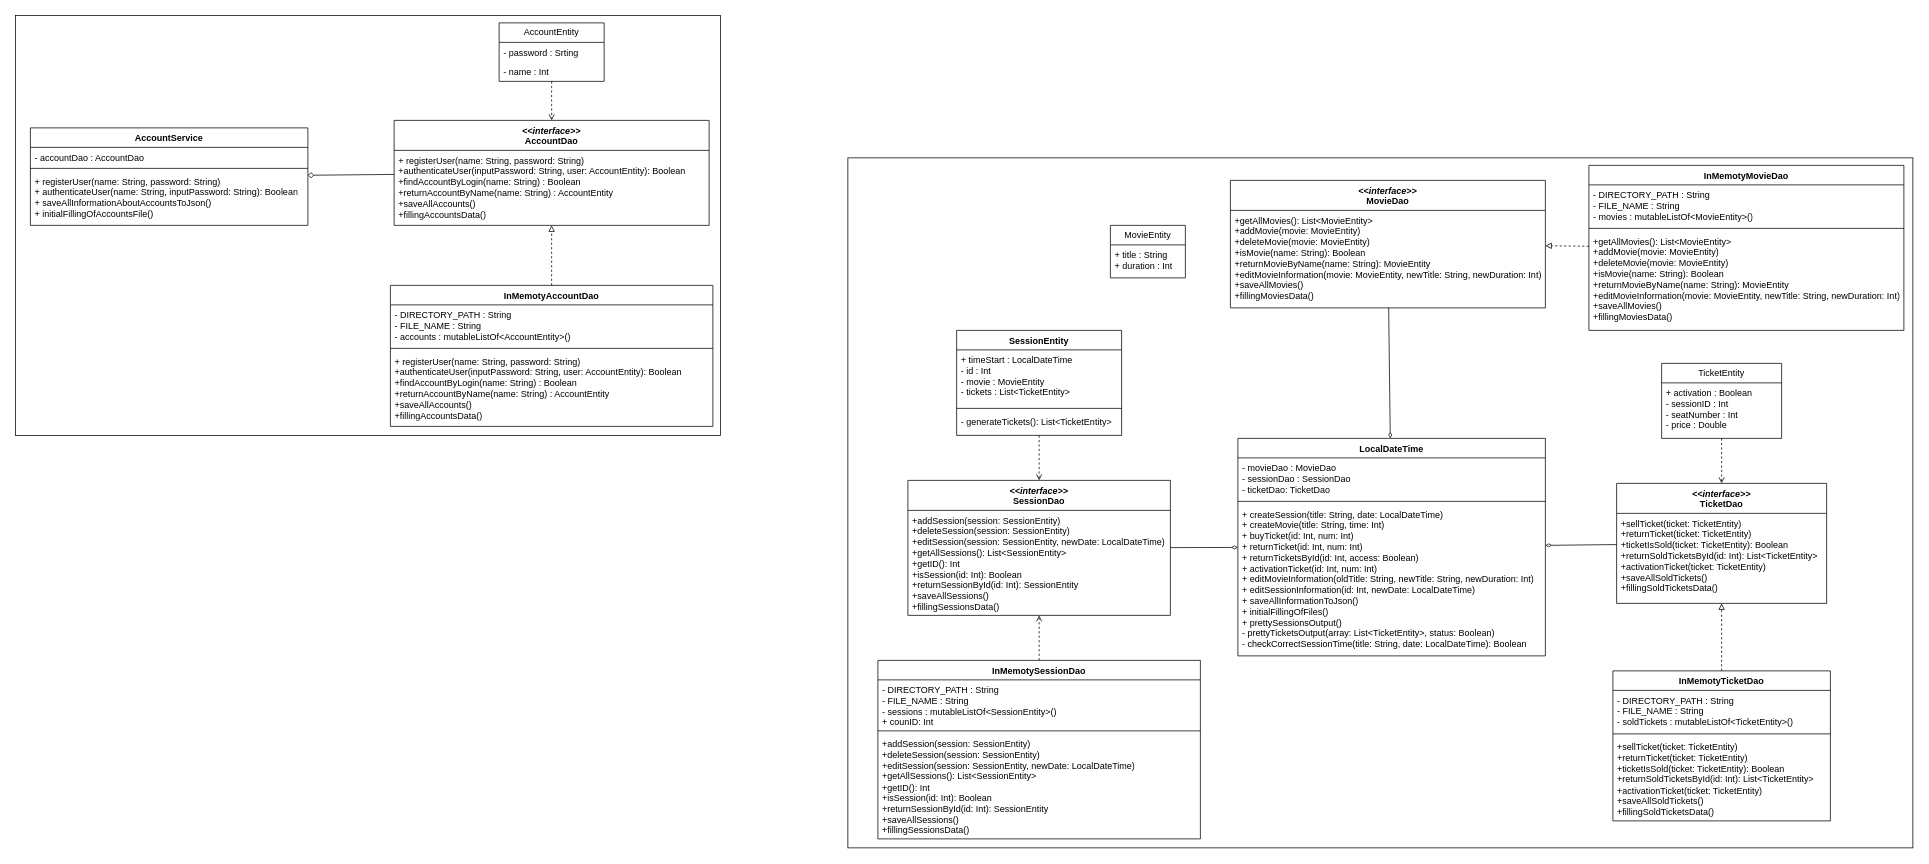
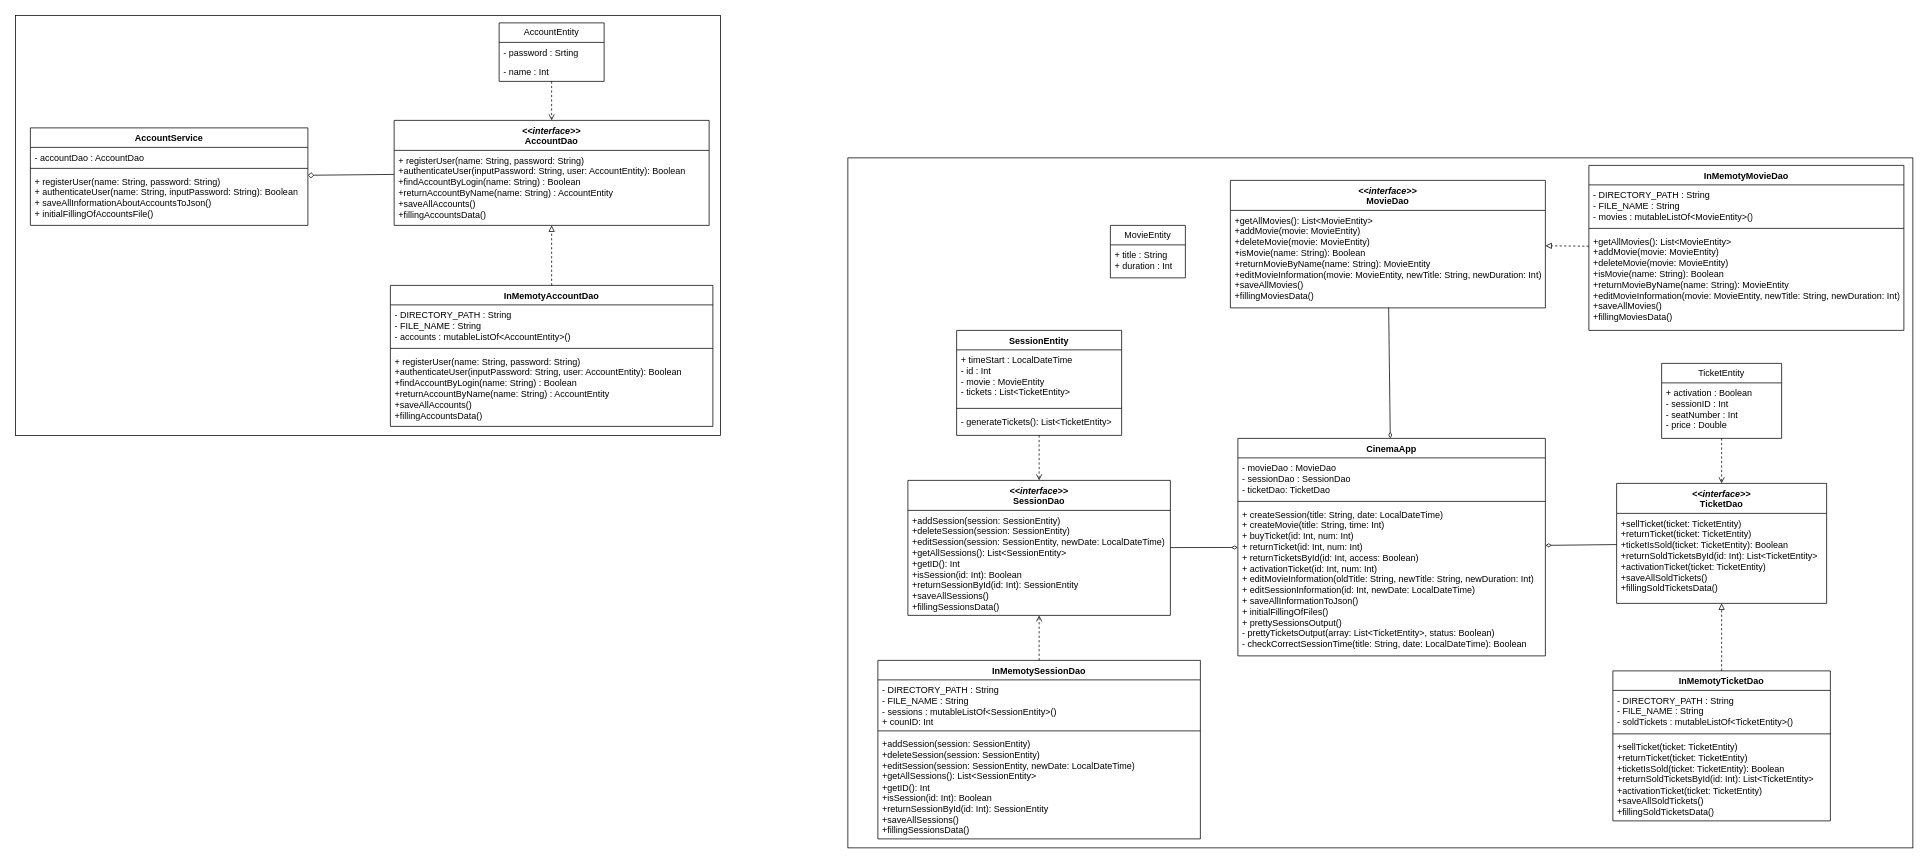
node "LocalDateTime": label "LocalDateTime" -> "CinemaApp"
